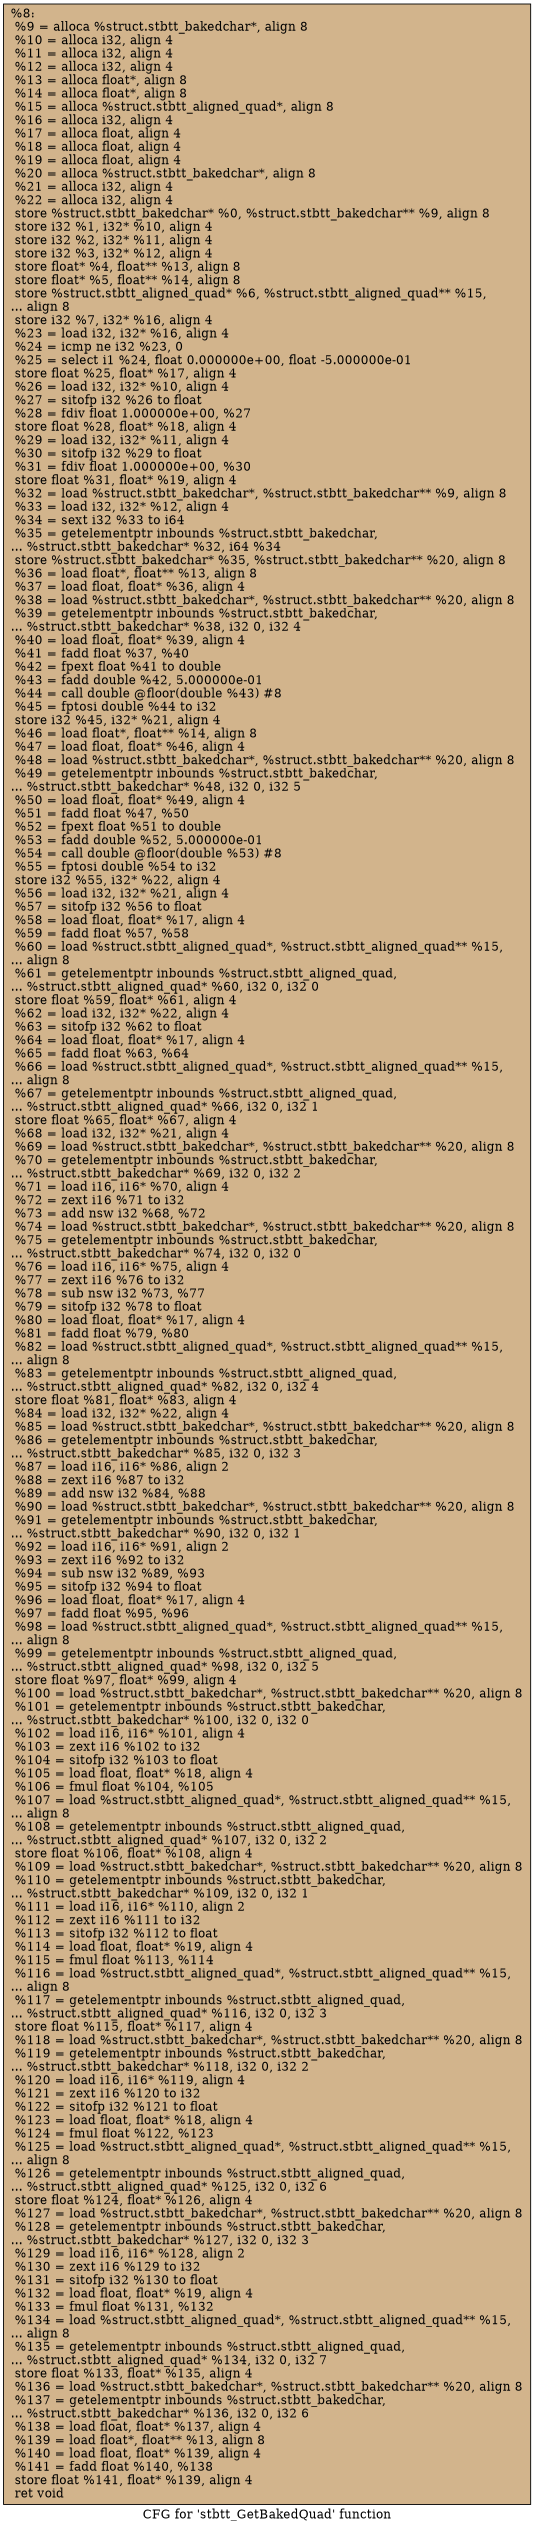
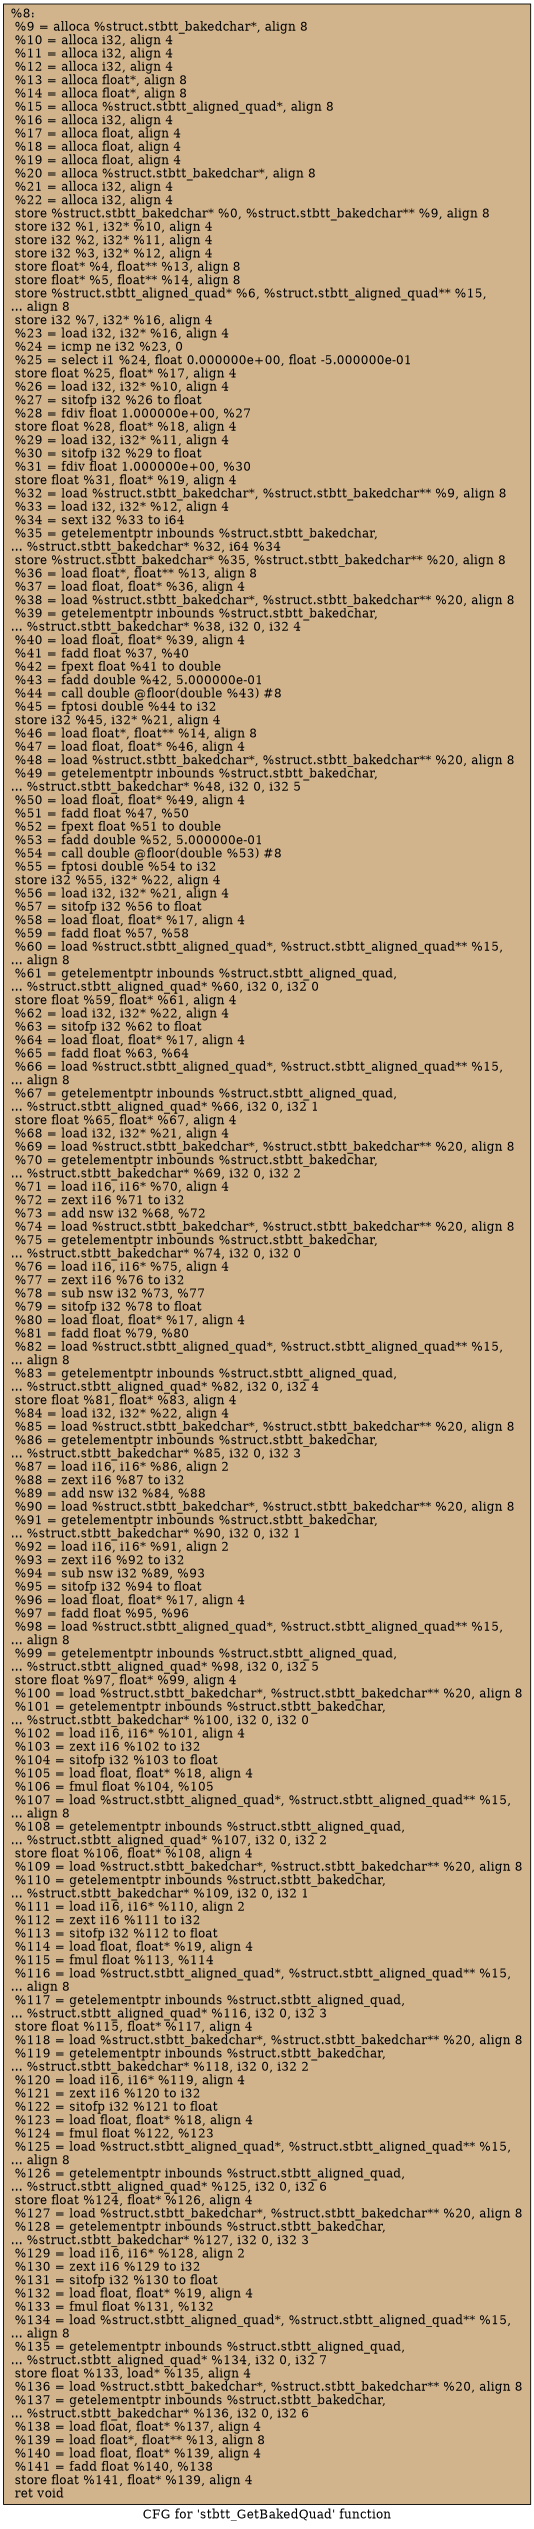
node "%8:": text "store float %133, float* %135, align 4" -> "store float %133, load* %135, align 4"
